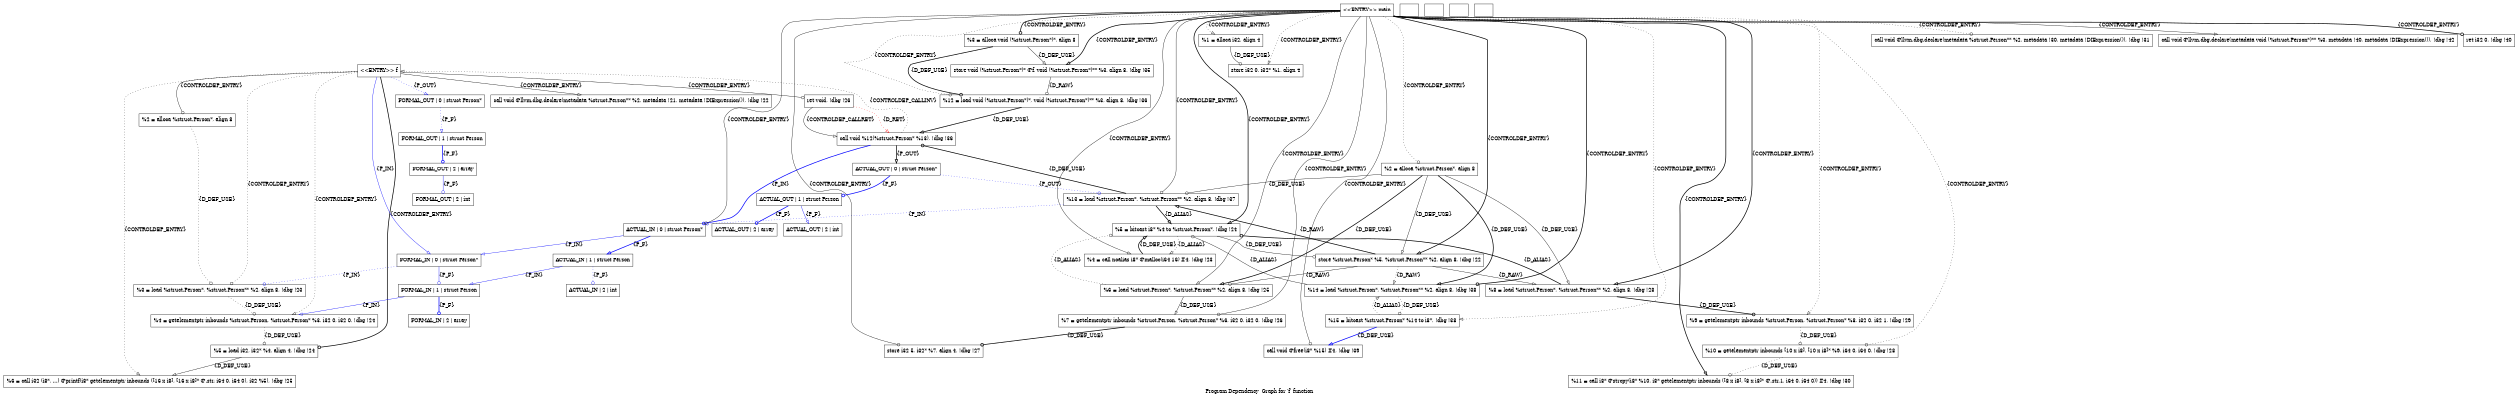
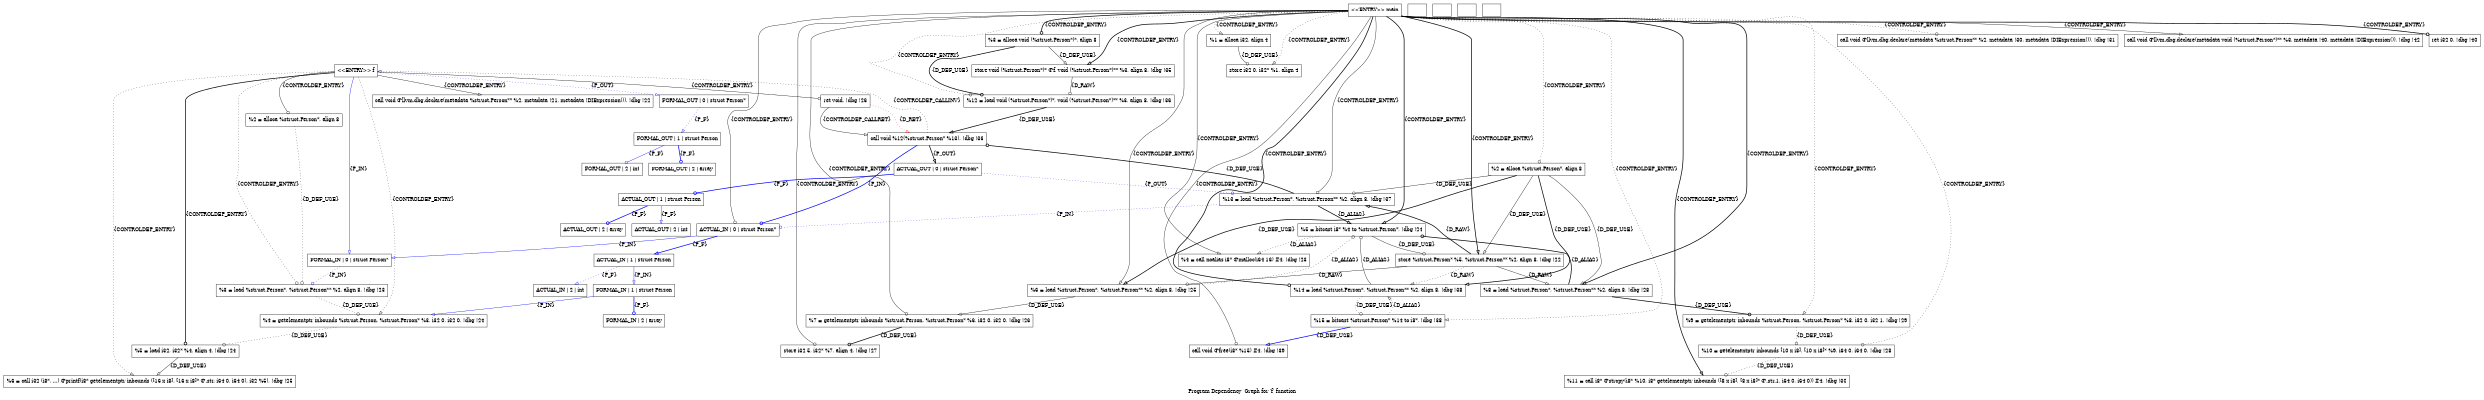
edge "FORMAL_OUT | 2 | array" -> "FORMAL_OUT | 2 | int": now "FORMAL_OUT | 1 | struct Person" -> "FORMAL_OUT | 2 | int"
edge "%4 = call noalias i8* @malloc(i64 16) #4, !dbg !23" -> "%5 = bitcast i8* %4 to %struct.Person*, !dbg !24": removed, label "{D_DEF_USE}"
edge "FORMAL_IN | 0 | struct Person*" -> "FORMAL_IN | 1 | struct Person": removed, label "{P_F}"
edge "ACTUAL_IN | 1 | struct Person" -> "ACTUAL_IN | 2 | int": arrowhead odot -> onormal
